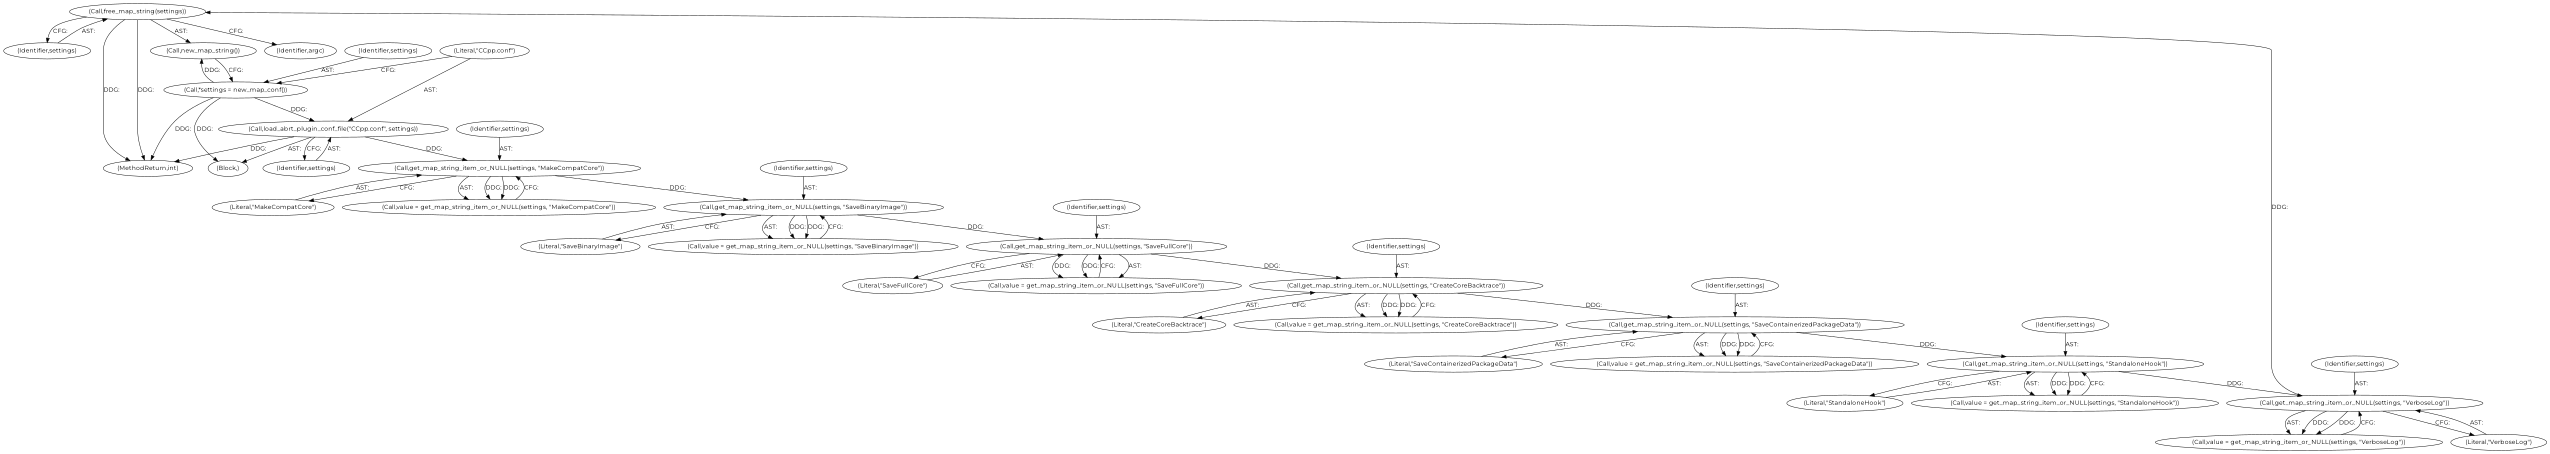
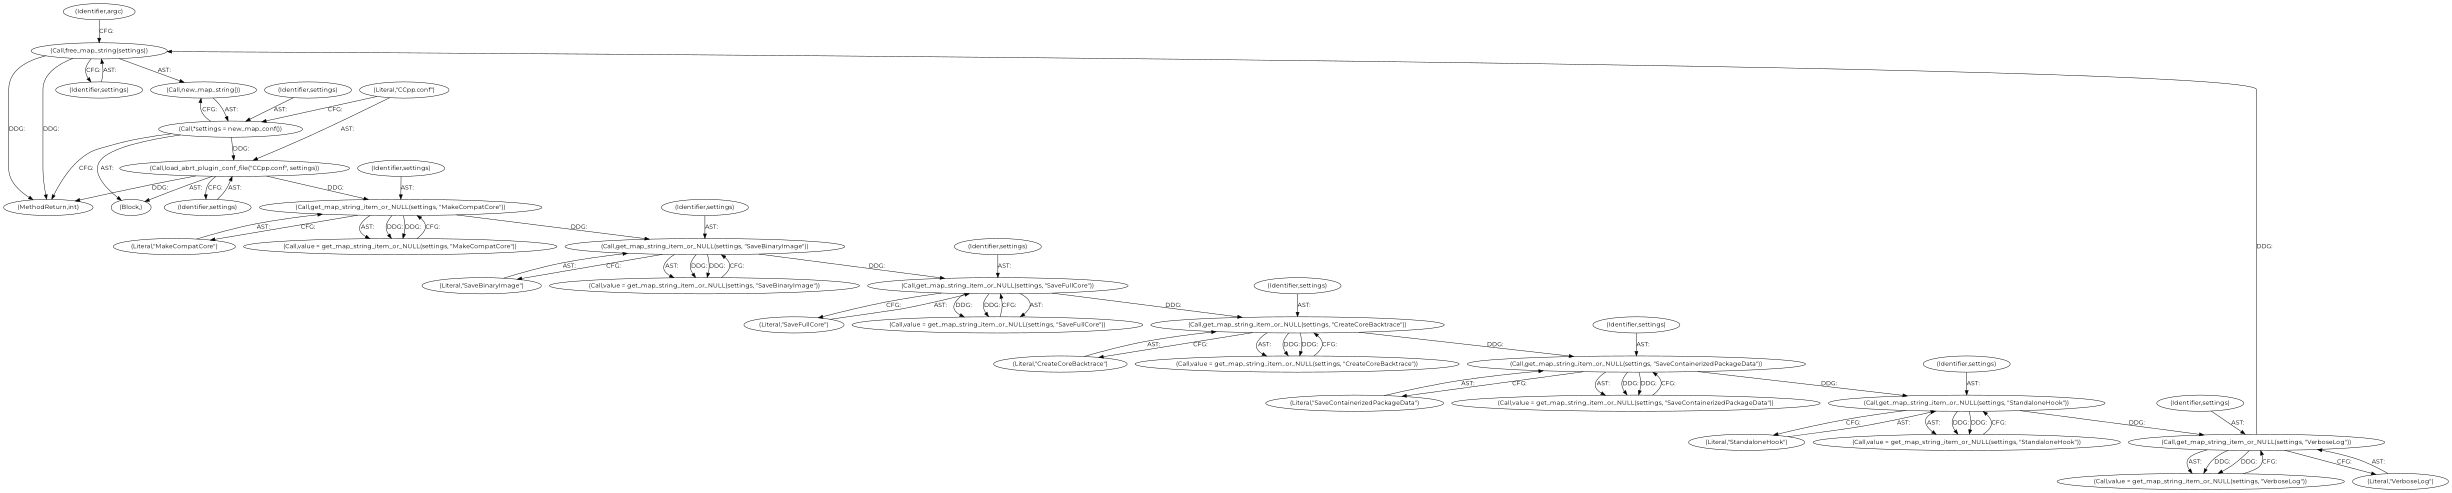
edge "(Call,free_map_string(settings))" -> "(Identifier,argc)": reversed
edge "(Call,*settings = new_map_conf())" -> "(Call,new_map_string())": label "DDG: " -> "CFG: "
edge "(Call,new_map_string())" -> "(Call,*settings = new_map_conf())": label "CFG: " -> "AST: "
edge "(Call,*settings = new_map_conf())" -> "(MethodReturn,int)": label "DDG: " -> "CFG: "
edge "(Call,*settings = new_map_conf())" -> "(Block,)": label "DDG: " -> "AST: "
